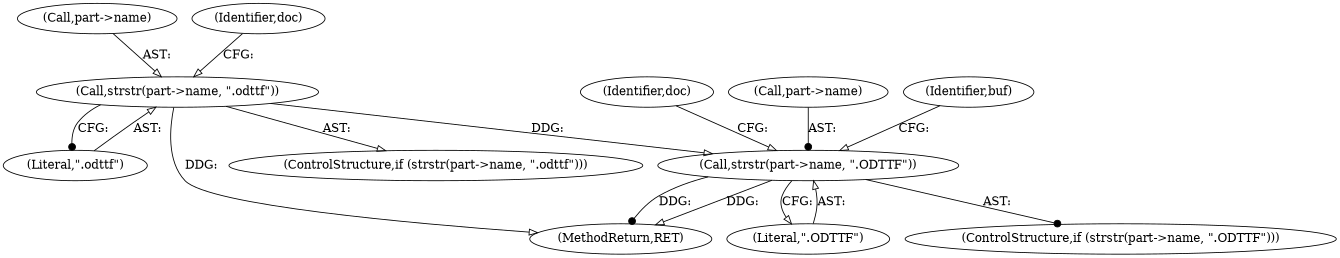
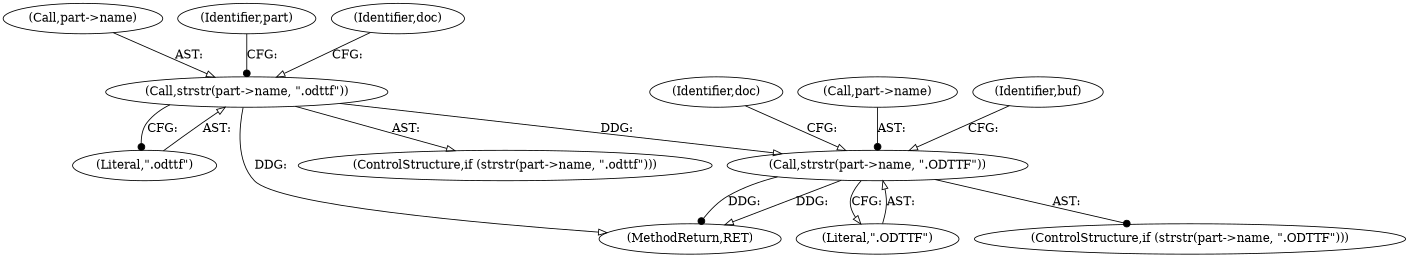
node "(Identifier,part)": added
